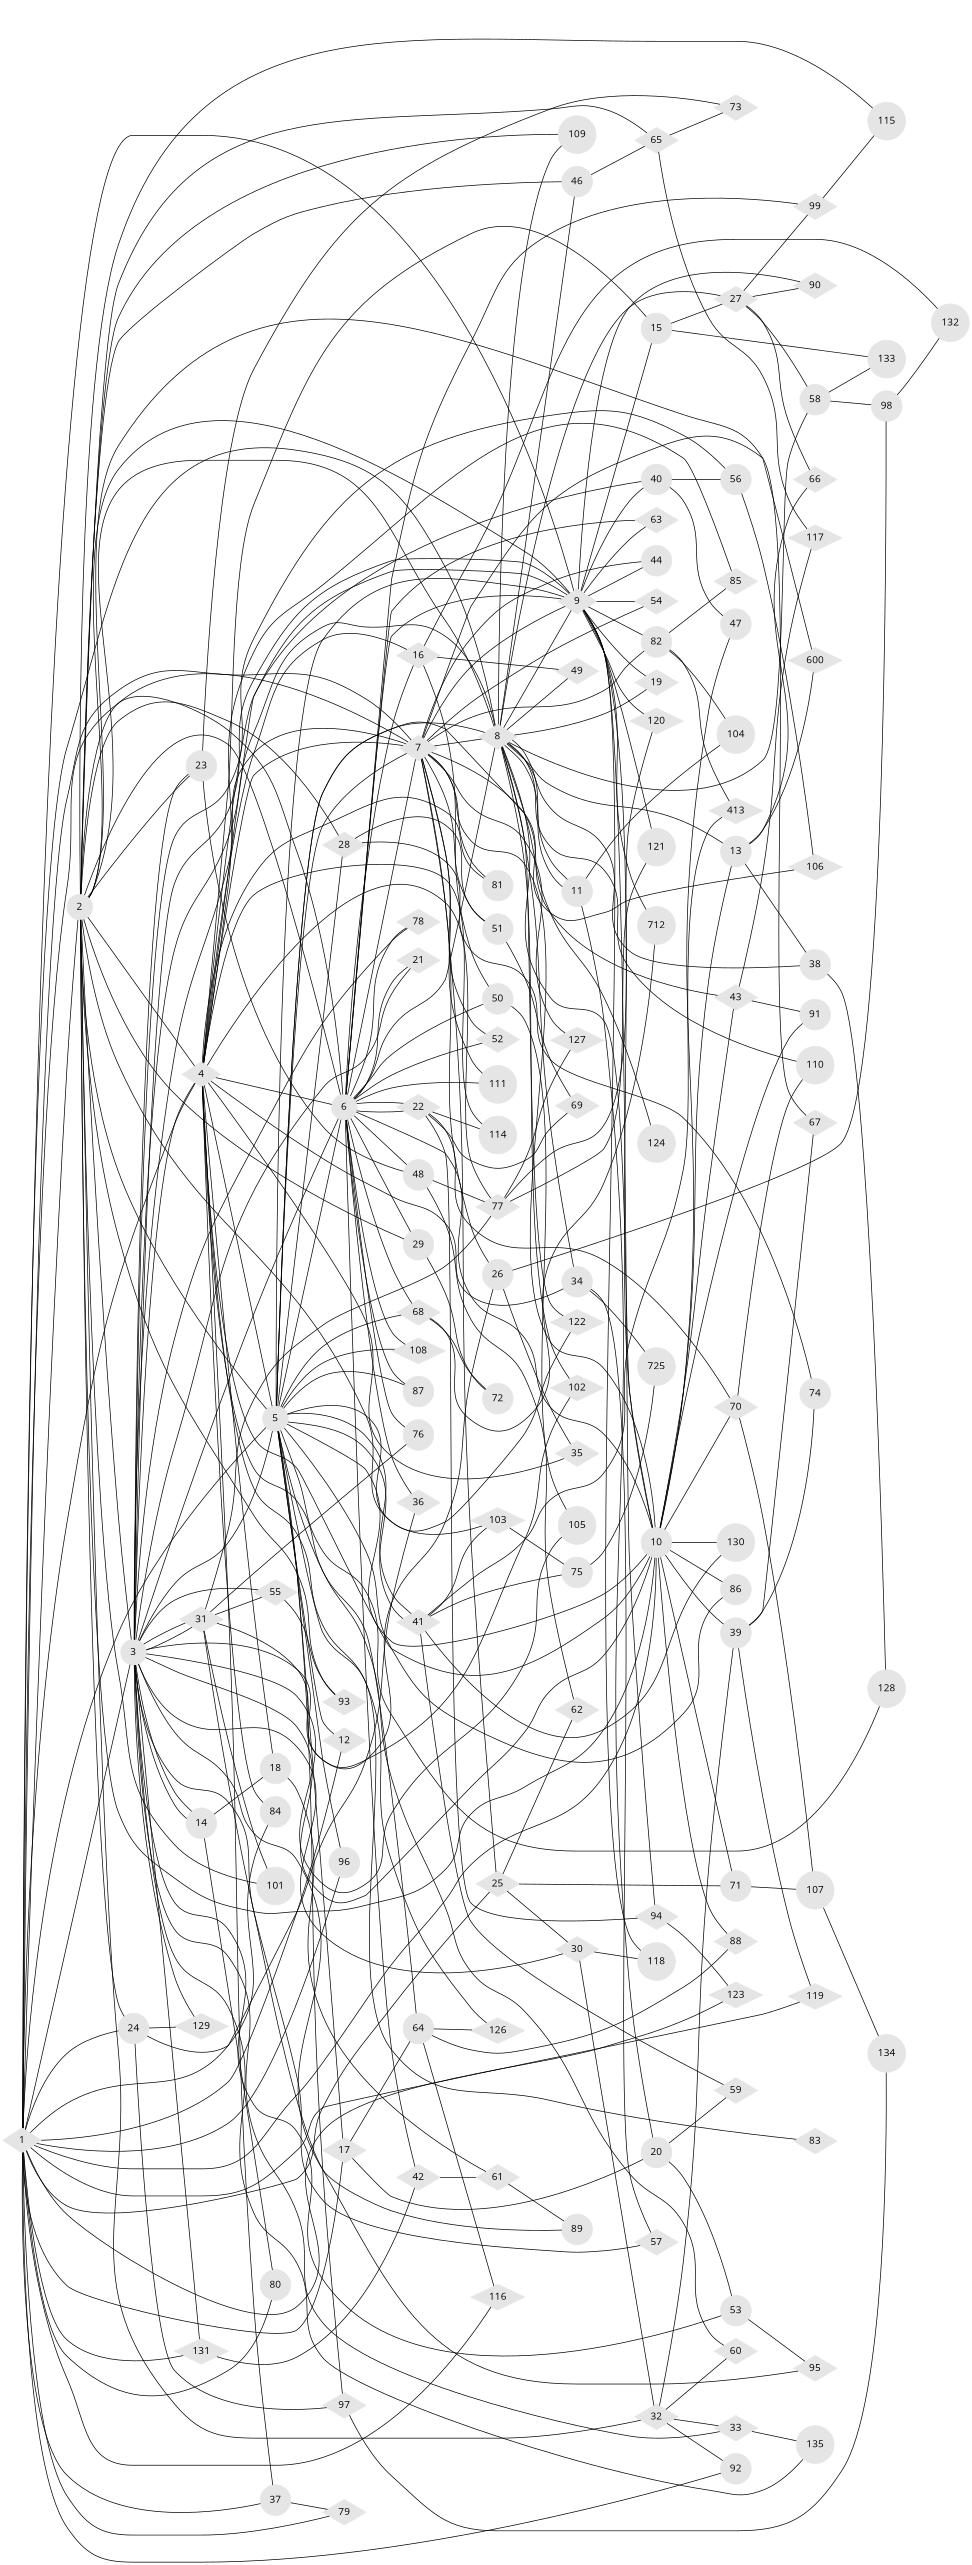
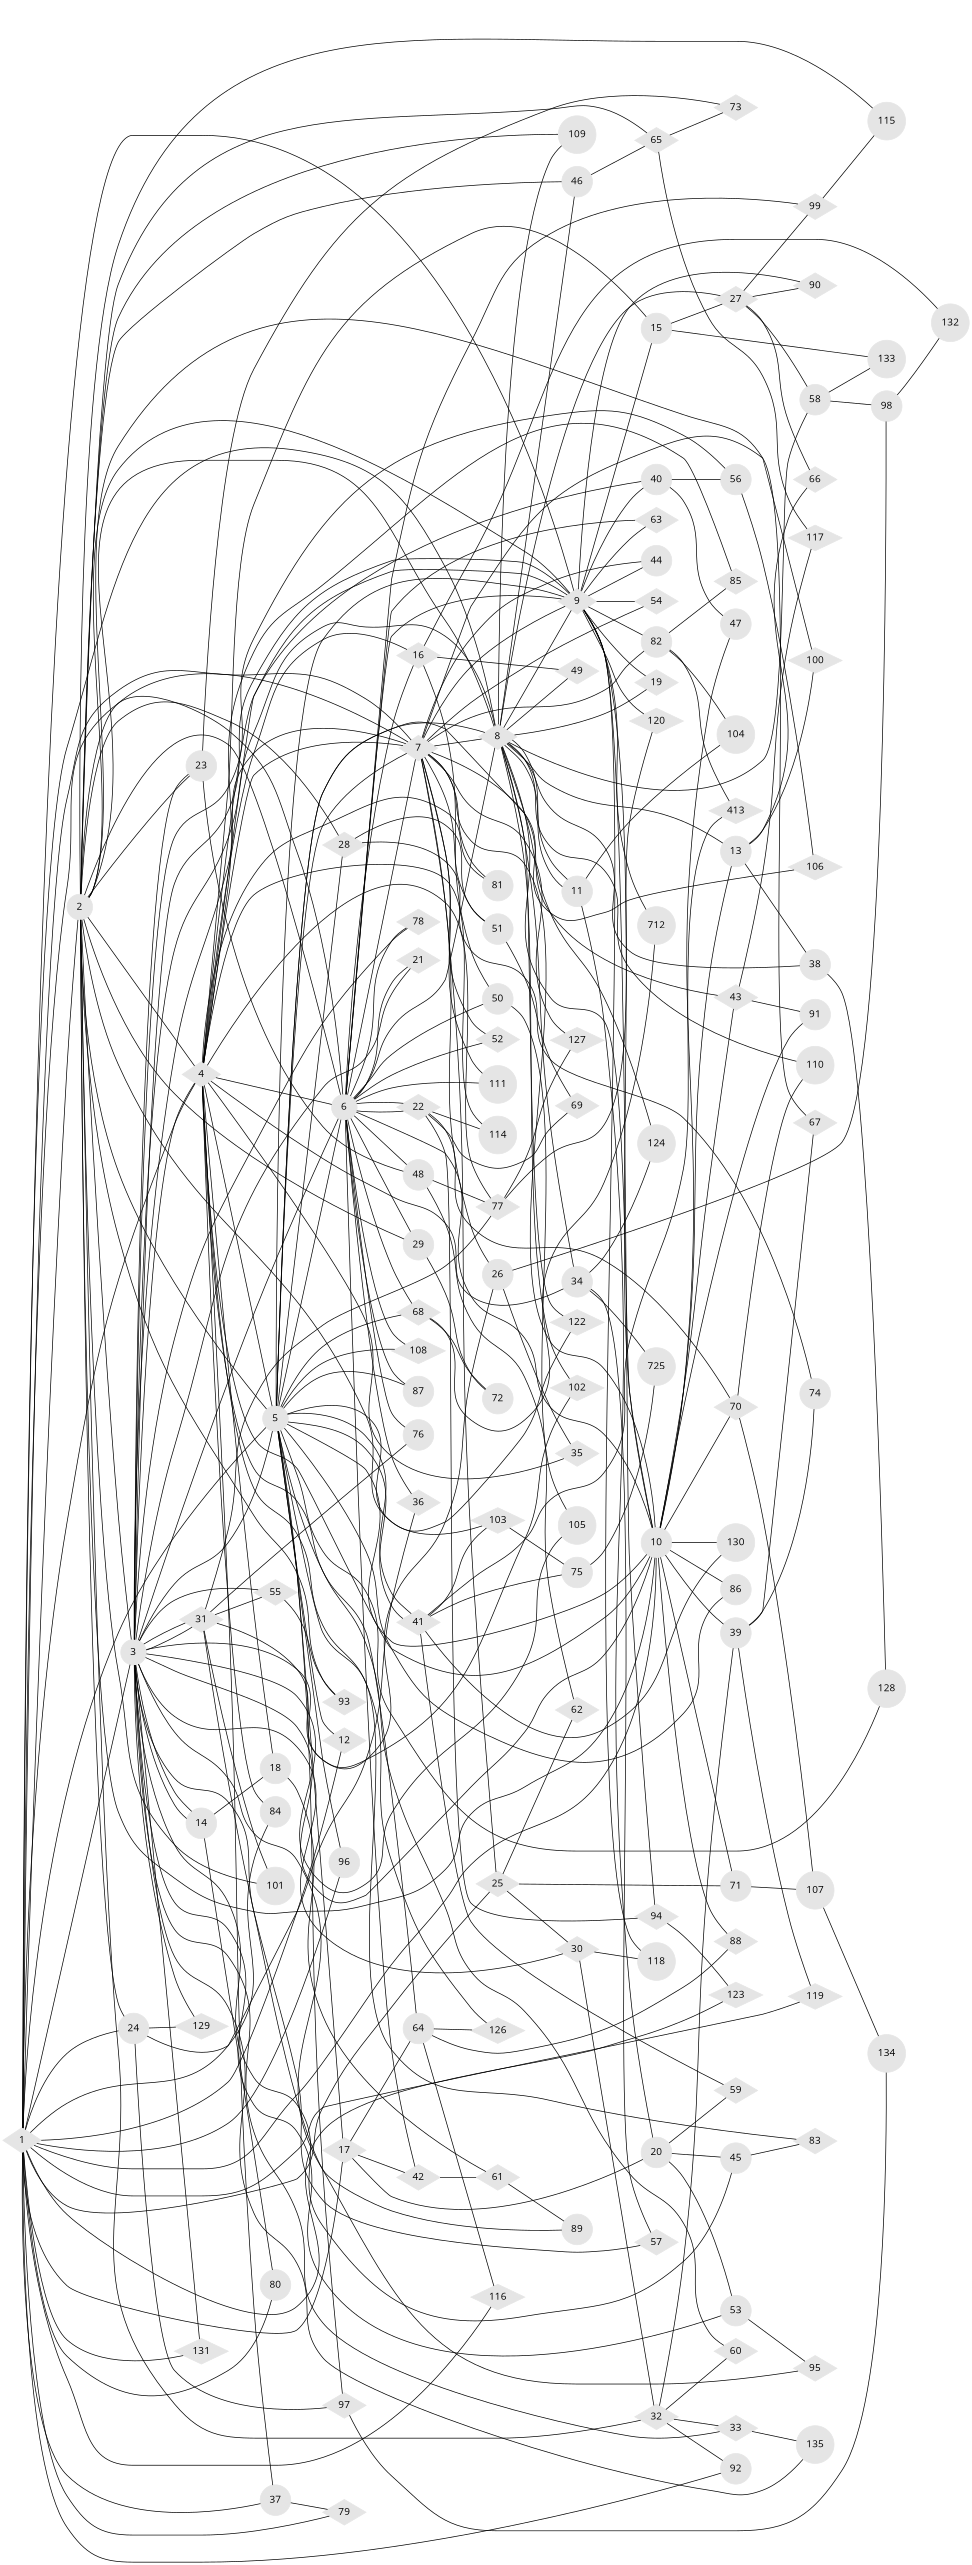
node "600": label "600" -> "100"
node "121": removed
edge "124" -- "34": added
node "45": added
edge "42" -- "131": now "42" -- "17"
